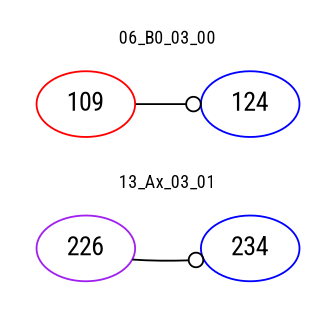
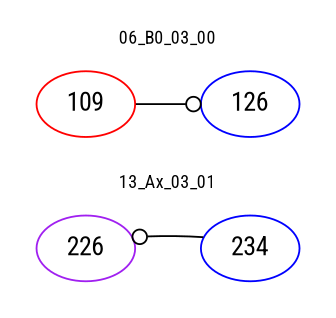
node "124": label "124" -> "126"
edge "226" -> "234": reversed
